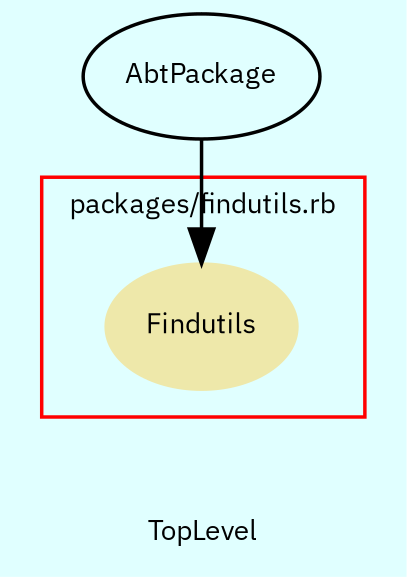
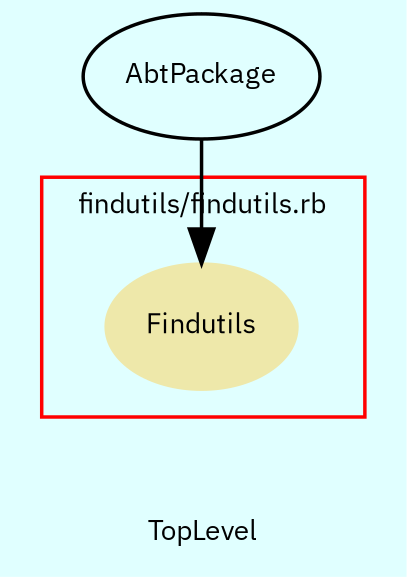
cluster "packages/findutils.rb": label "packages/findutils.rb" -> "findutils/findutils.rb"
